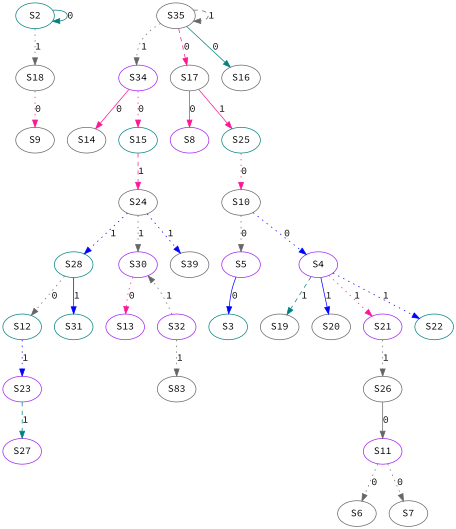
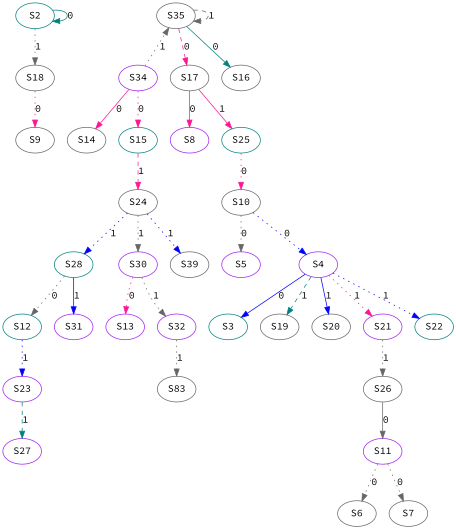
edge "S35" -> "S34": reversed
edge "S5" -> "S3": now "S4" -> "S3"
edge "S32" -> "S30": reversed
node "S31": color teal -> purple
